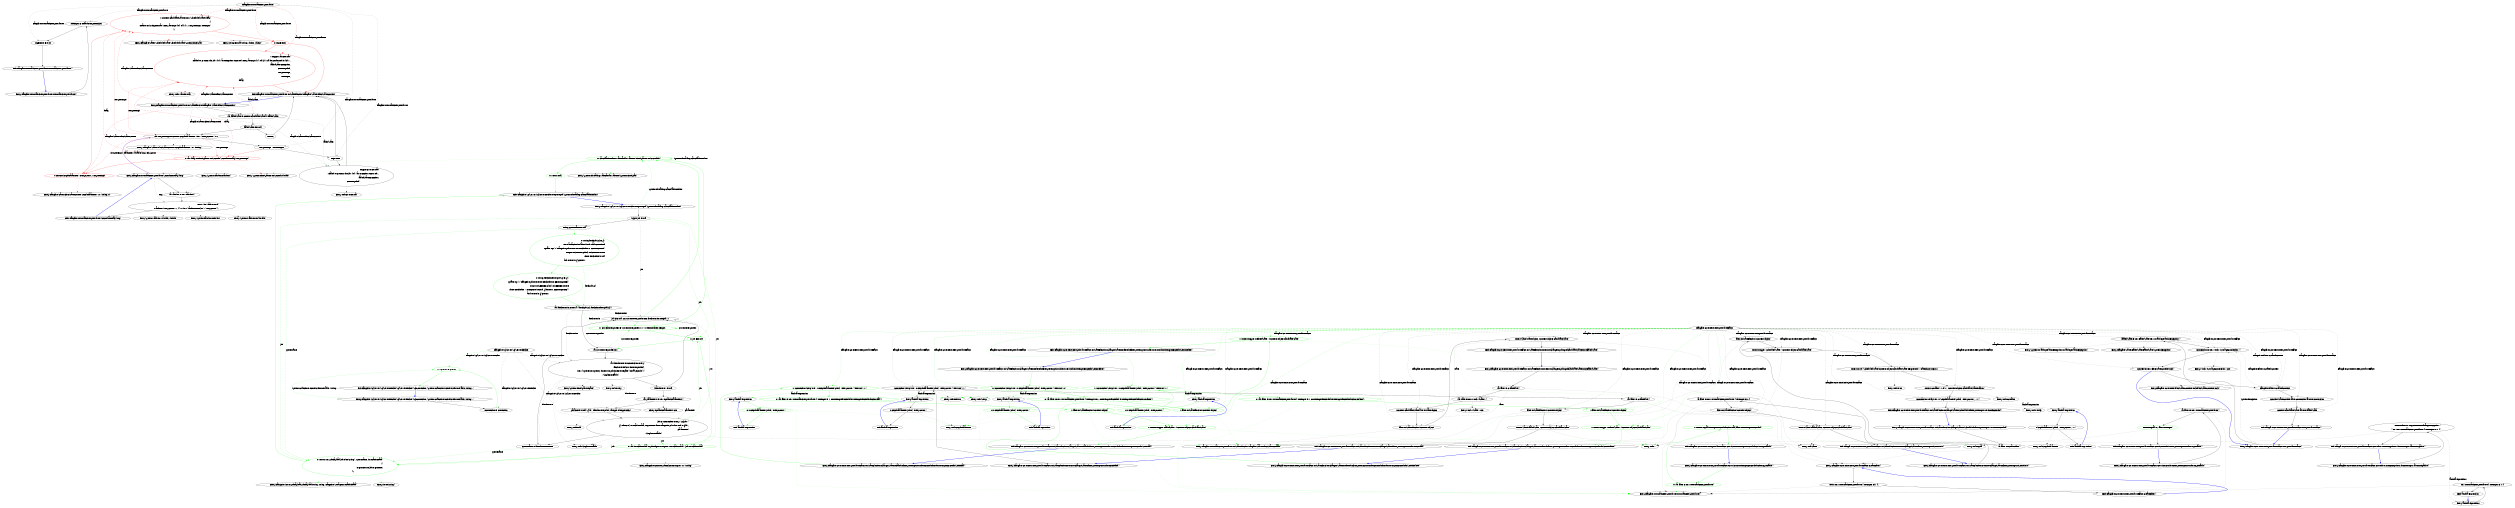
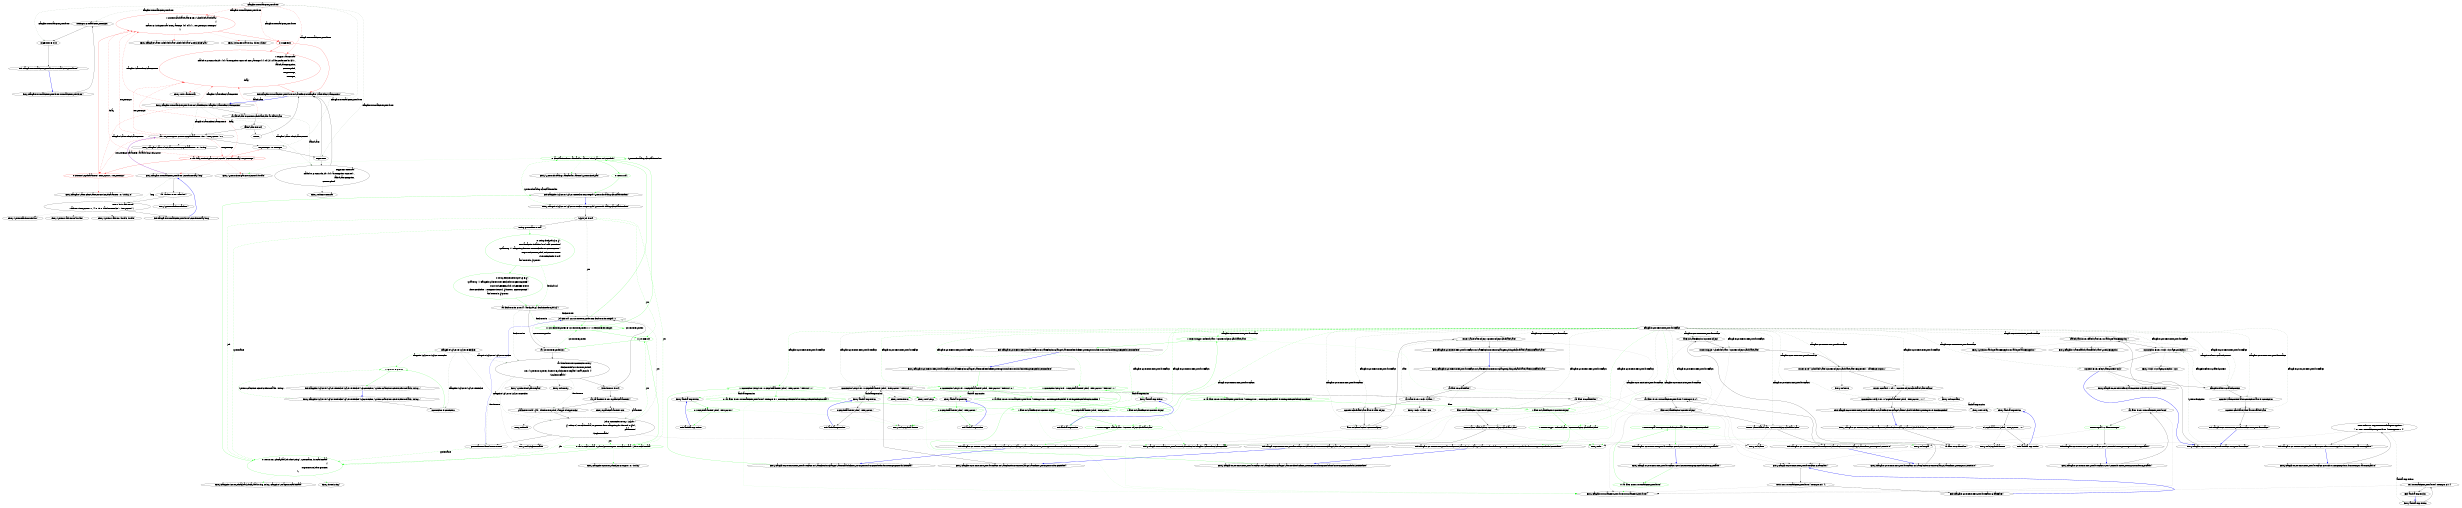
edge "Entry System.Random.Random()" -> "var random = new Random()": reversed
edge "queueName = idAndQueue.Queue" -> "job == null && currentQueryIndex == fetchQueries.Length - 1": color black -> blue
edge "Hangfire.Core.Tests.RetryAttributeFacts" -> "_context.CandidateStateValue = _failedState": label "Hangfire.Core.Tests.RetryAttributeFacts" -> "Hangfire.Core.Core.RetryAttributeFacts"
